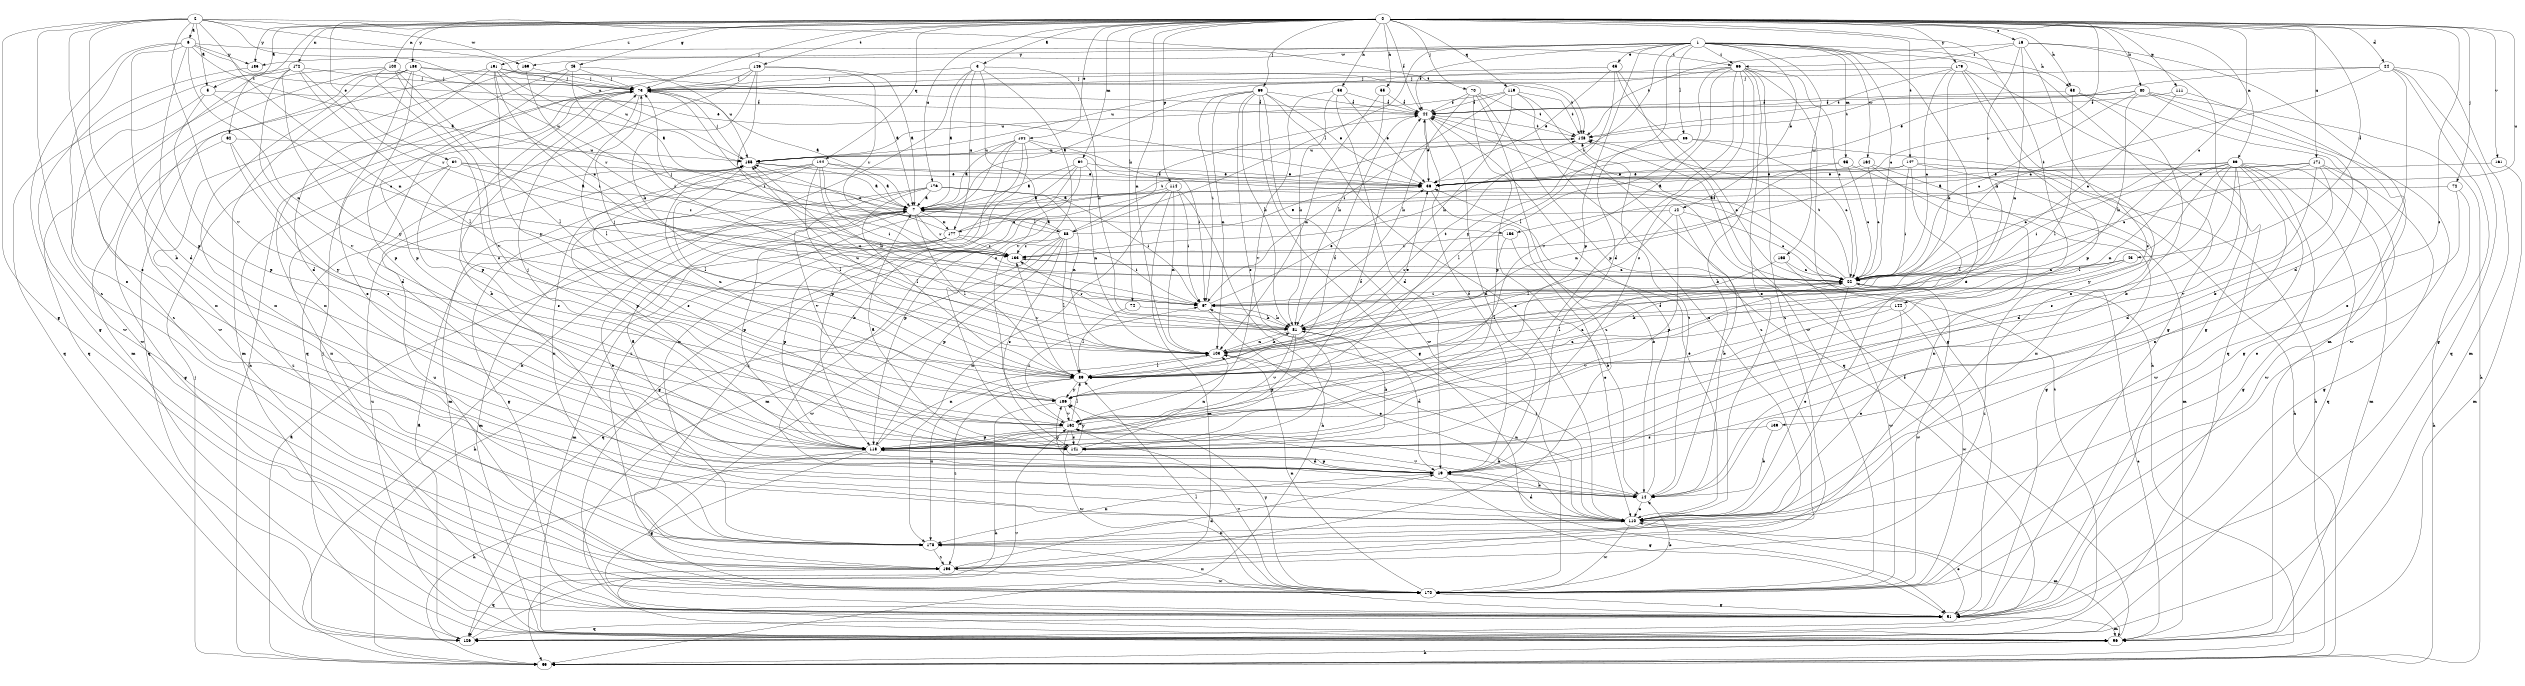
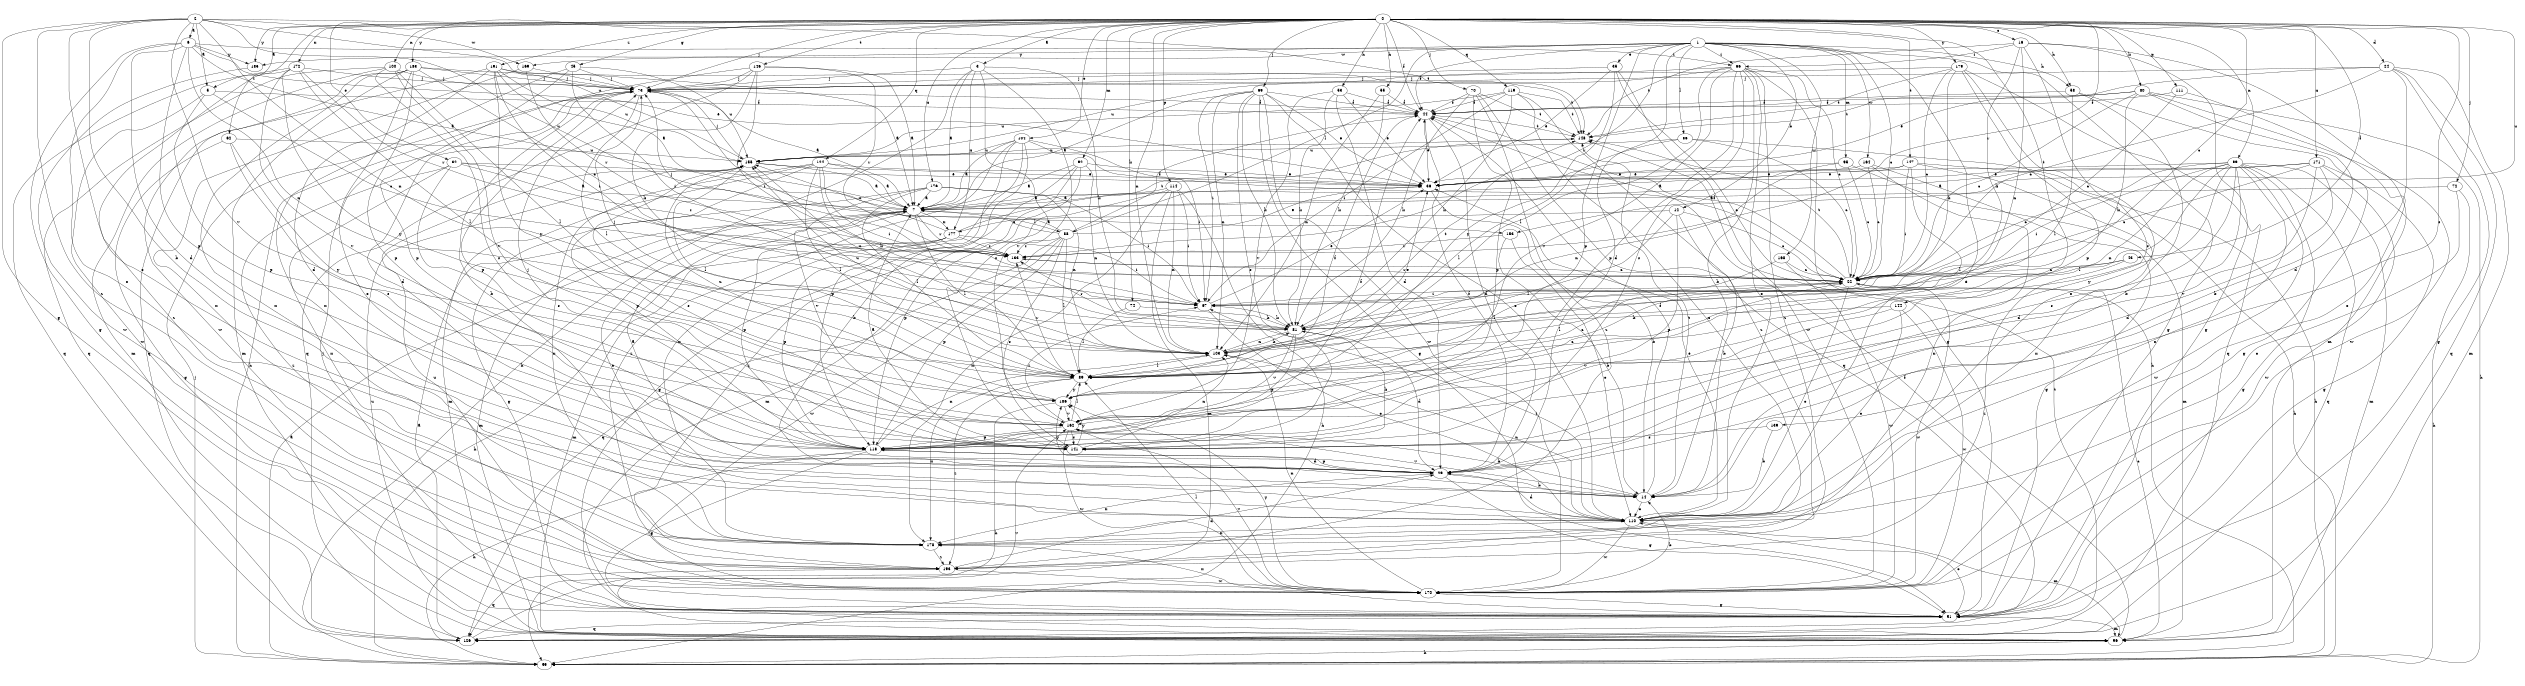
node "161": removed
node "19": label "19" -> "29"
